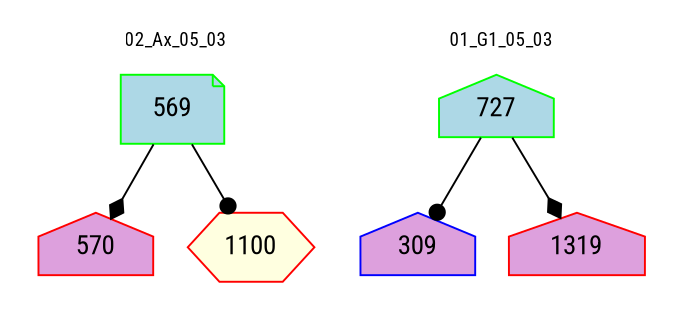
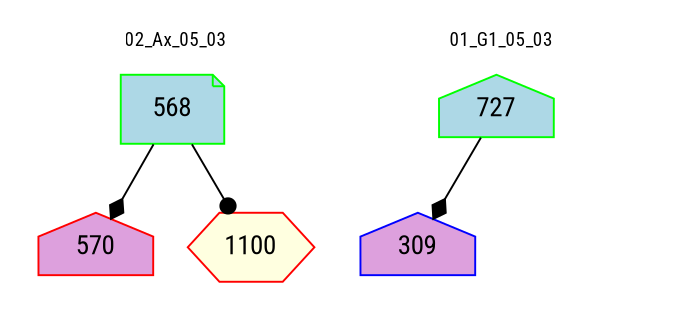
node "569": label "569" -> "568"
edge "727" -> "309": arrowhead dot -> diamond
node "1319": removed
